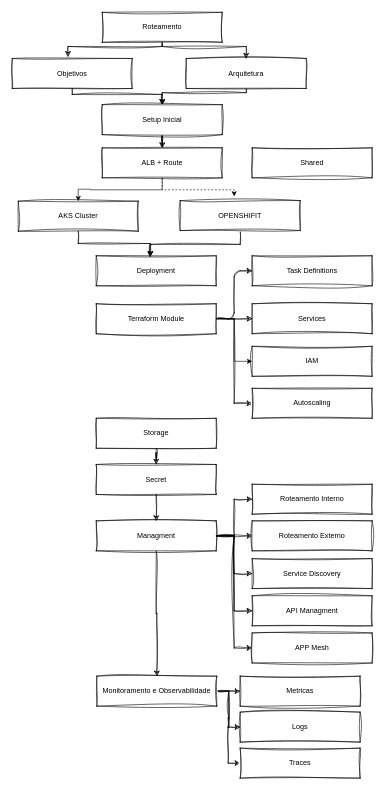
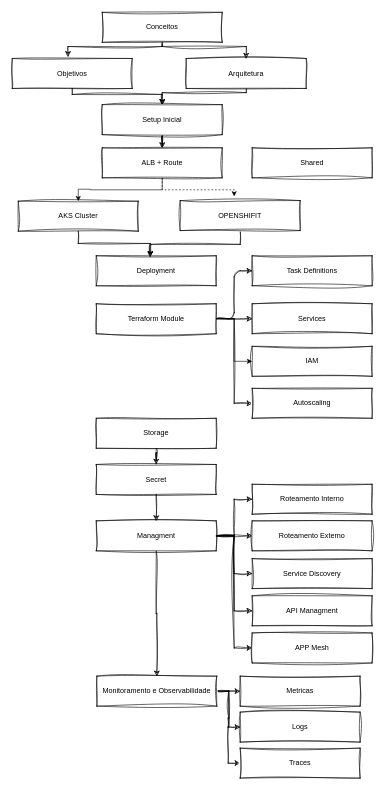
node "Roteamento": label "Roteamento" -> "Conceitos"
